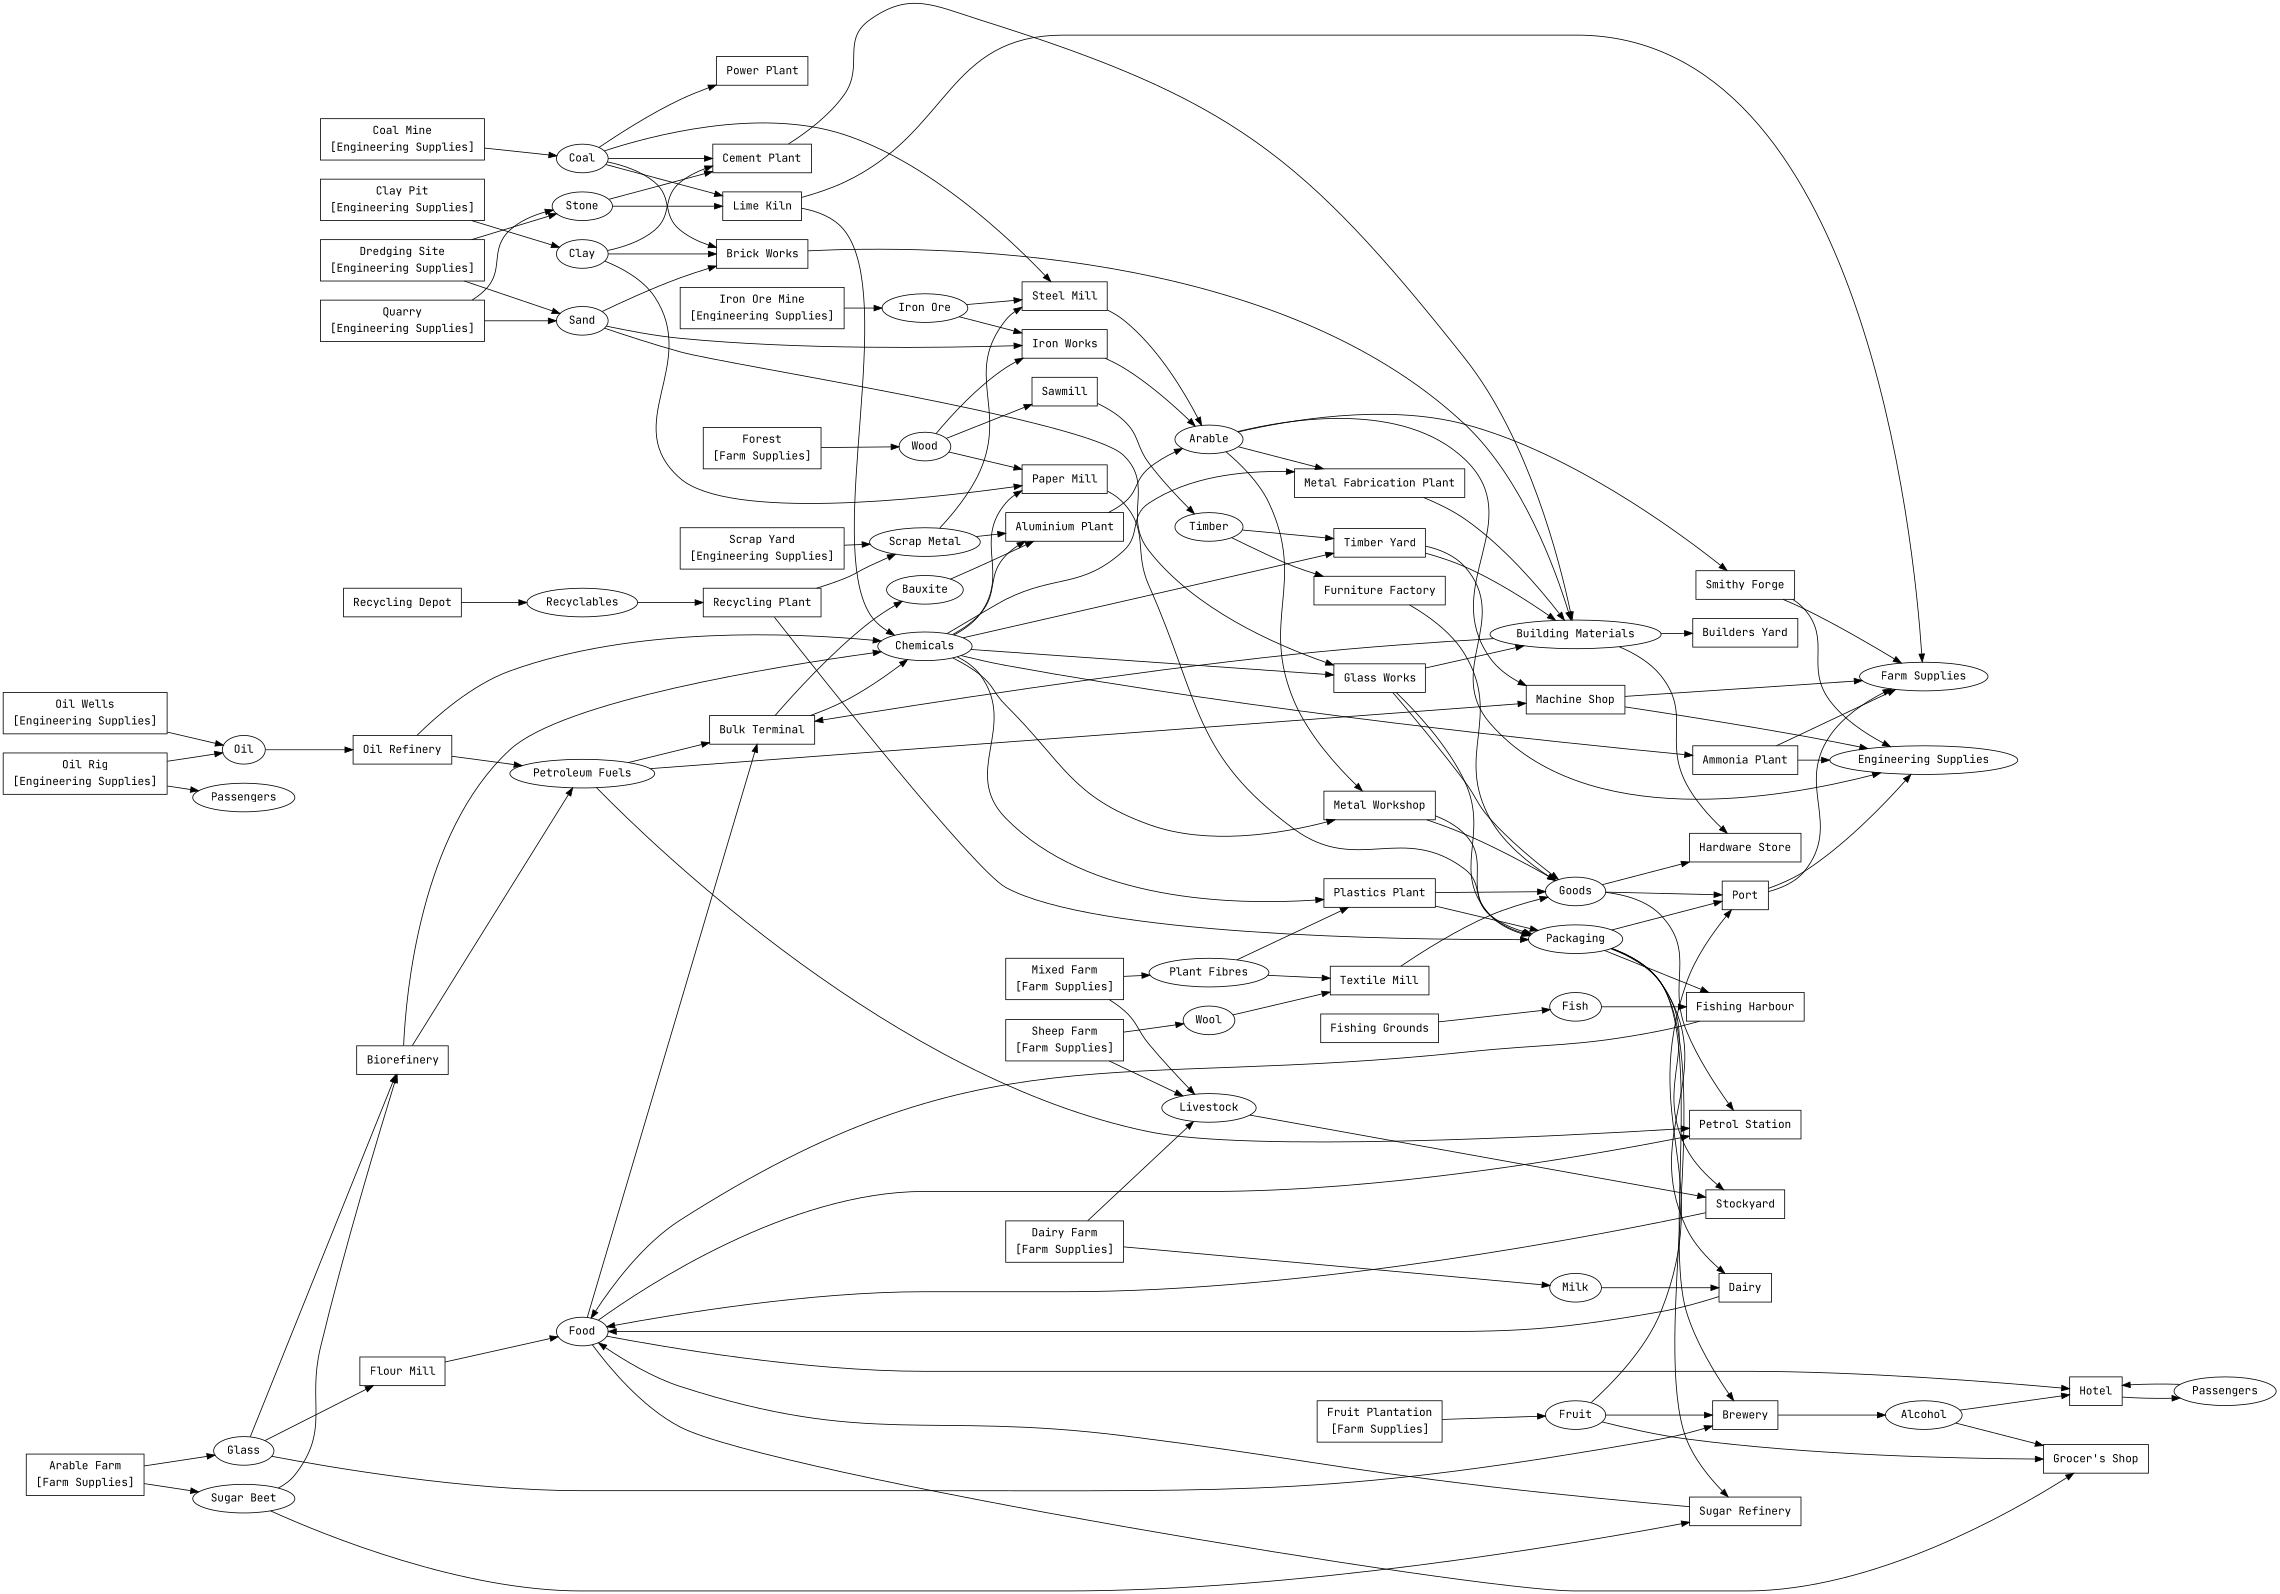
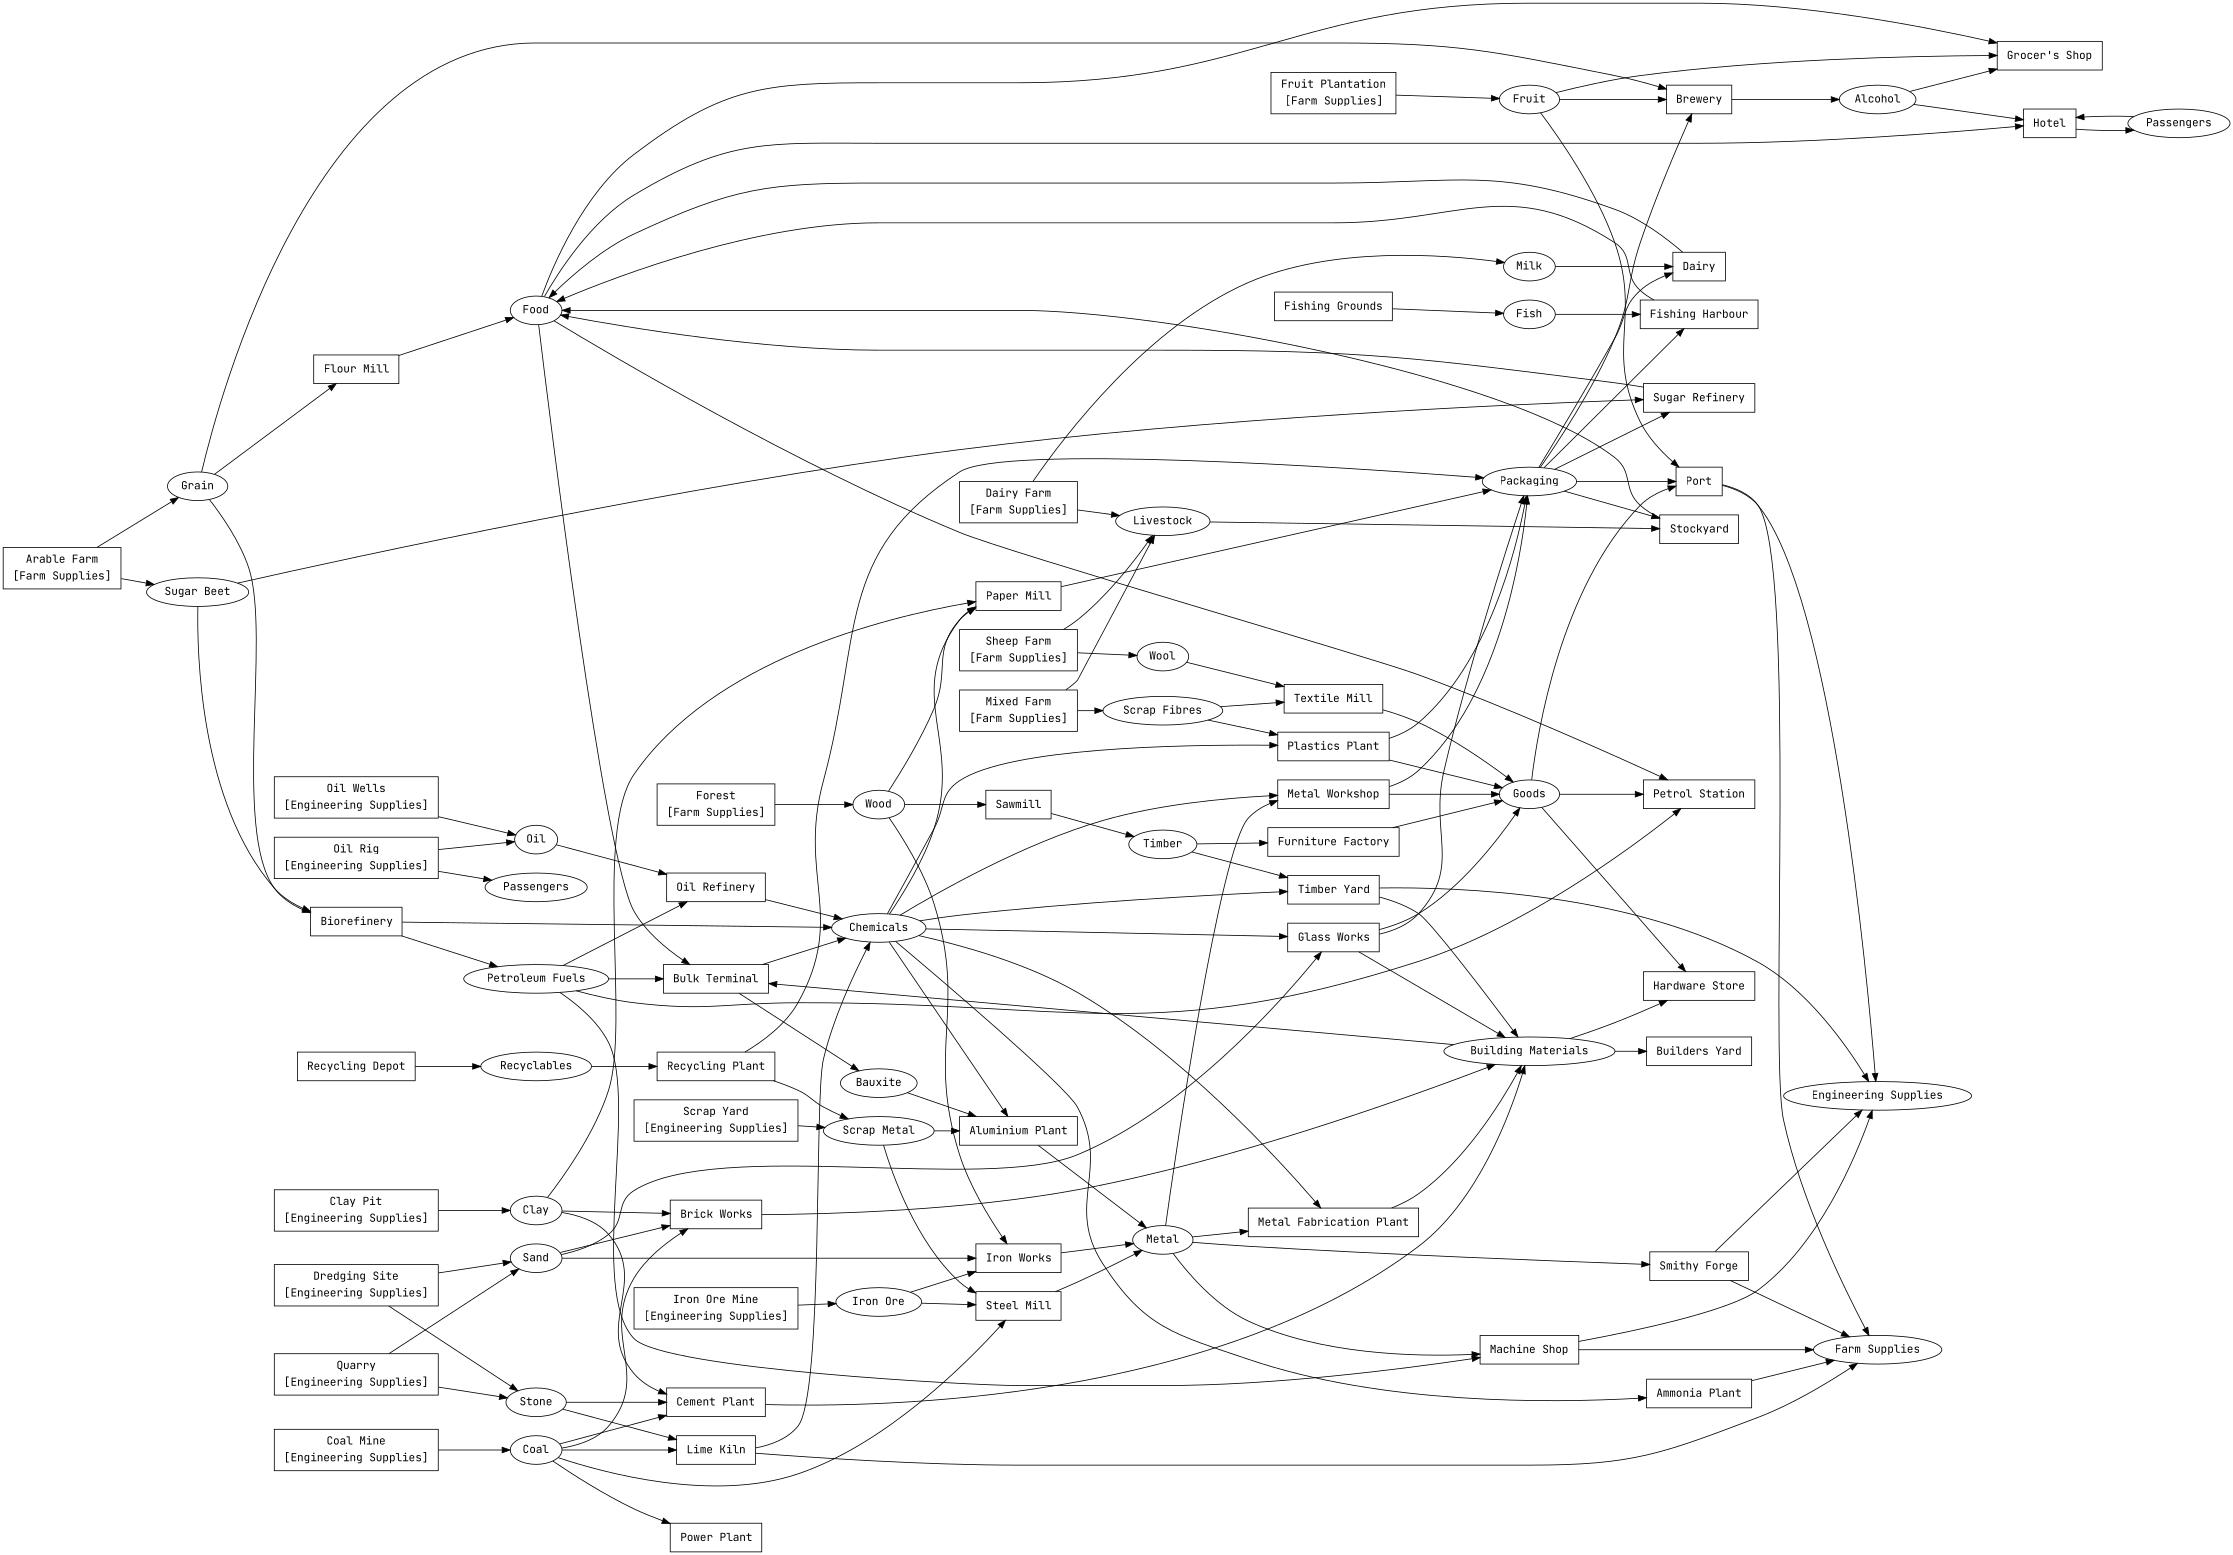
node "Arable": label "Arable" -> "Metal"
edge "Oil Refinery" -> "Petroleum Fuels": reversed
edge "Ammonia Plant" -> "Engineering Supplies": removed
node "Plant Fibres": label "Plant Fibres" -> "Scrap Fibres"
node "Glass": label "Glass" -> "Grain"
